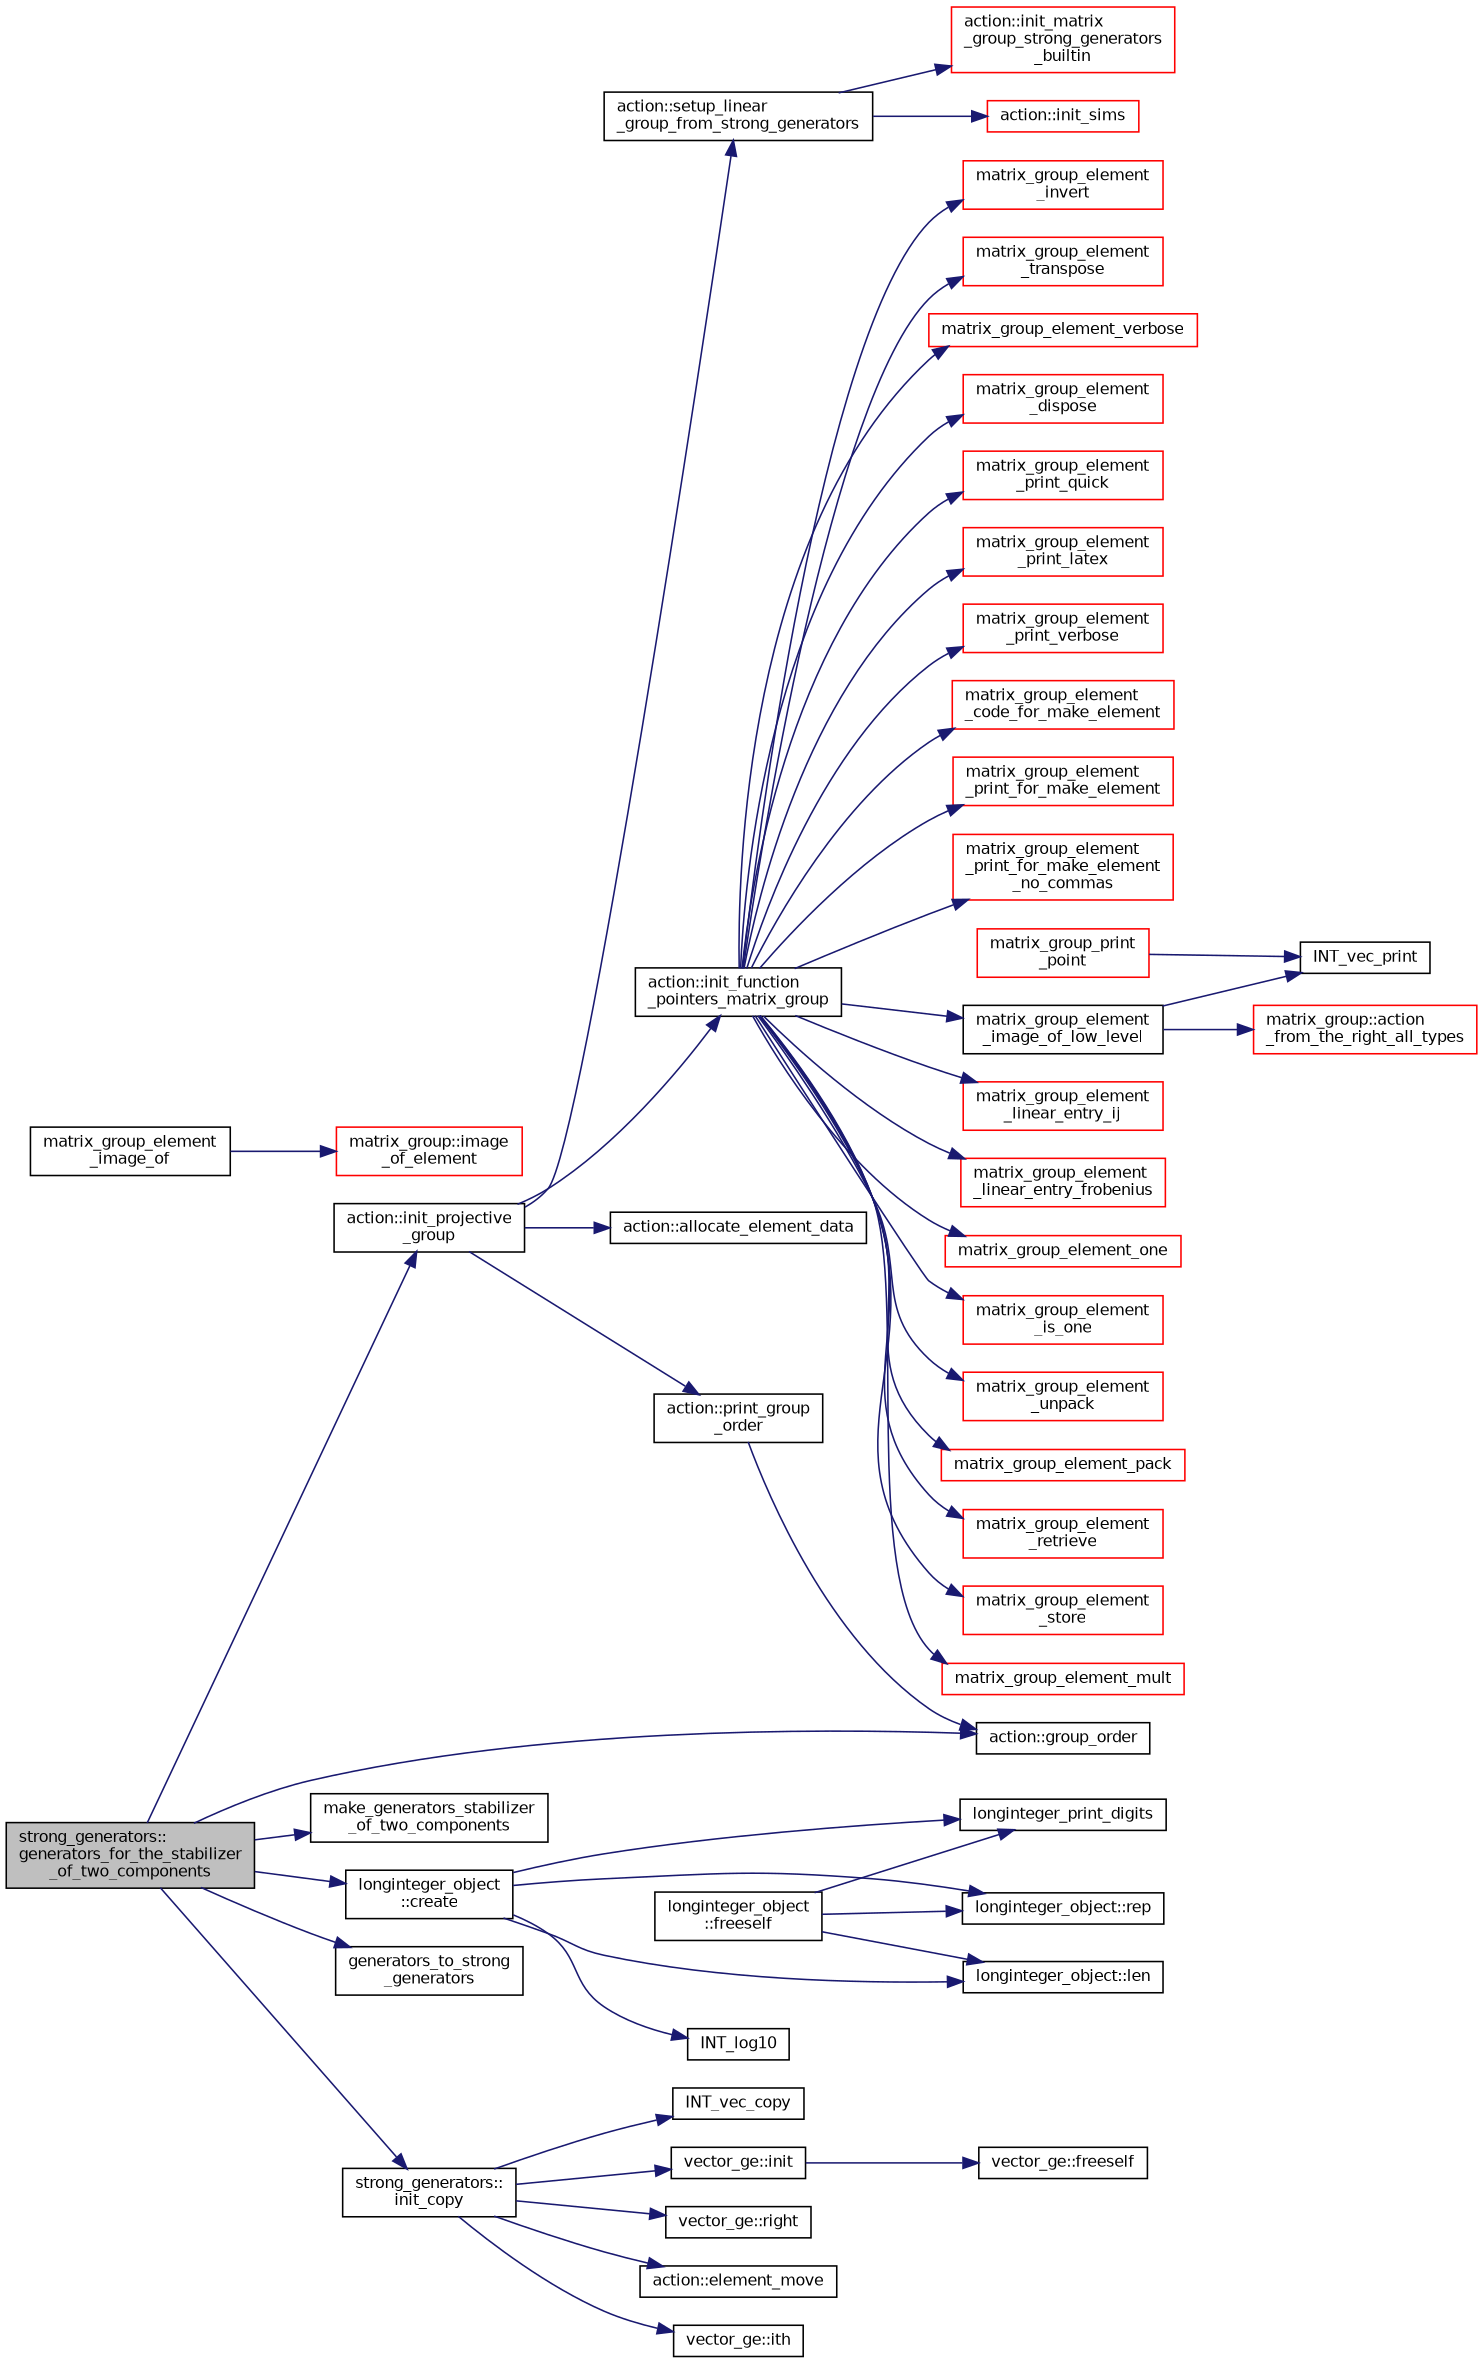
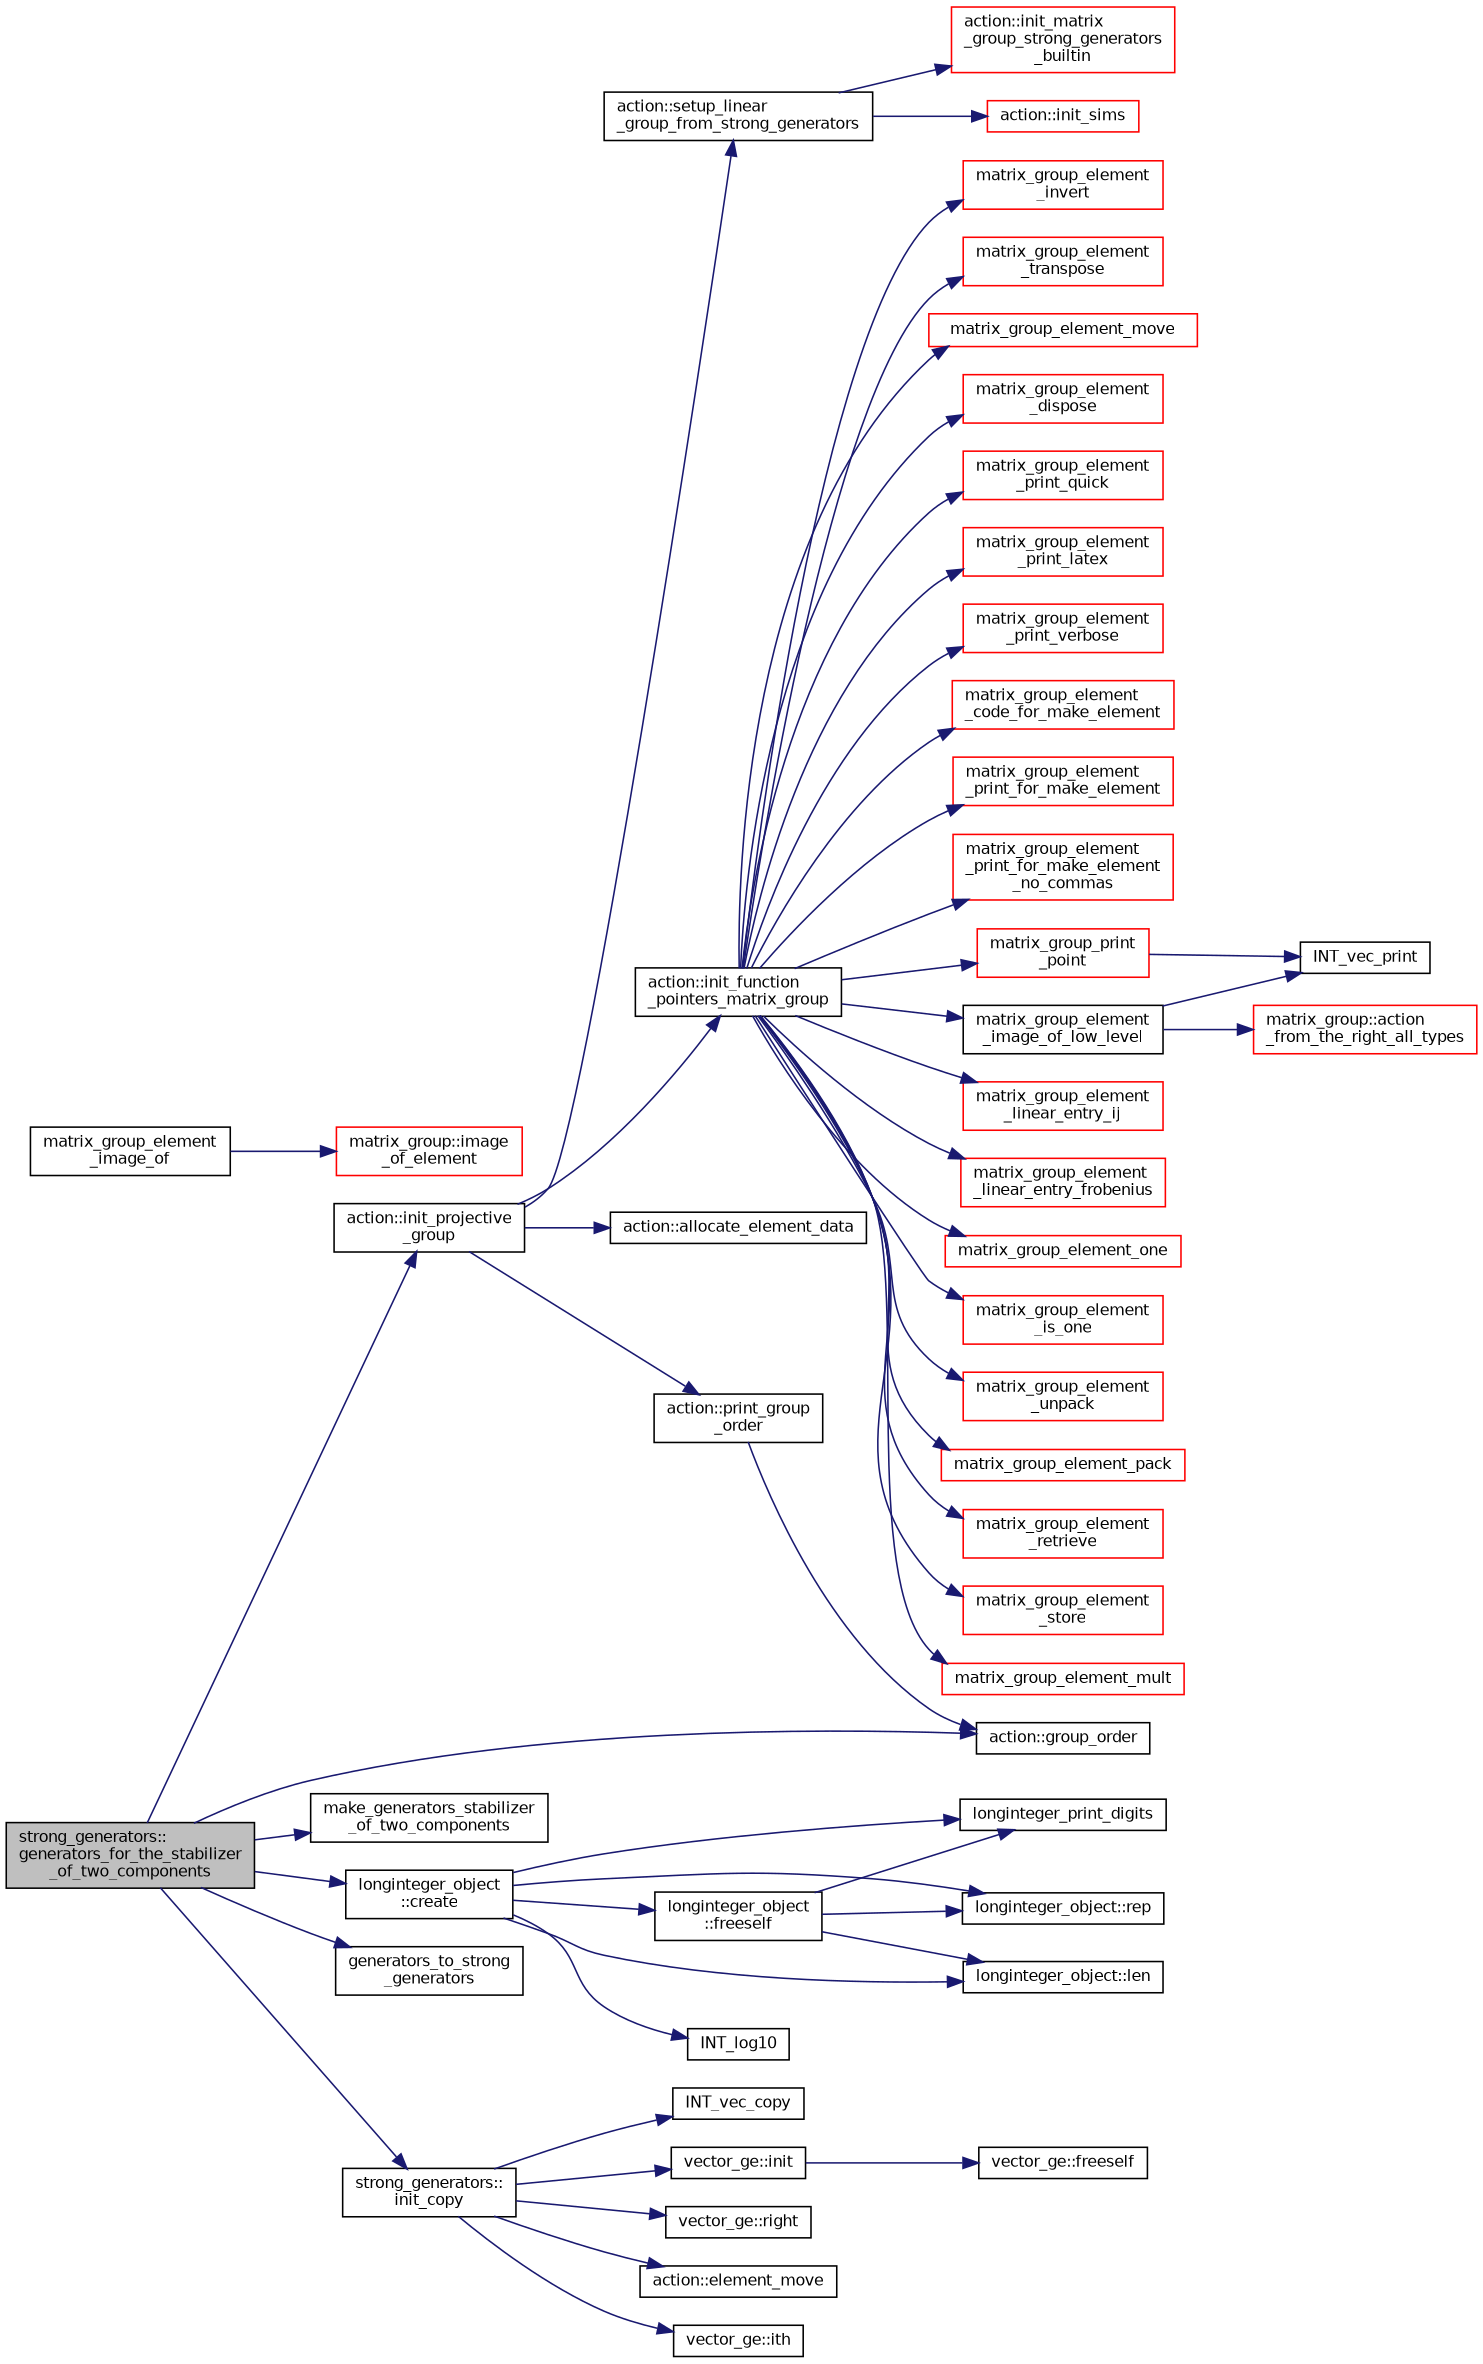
node "matrix_group_element_verbose": label "matrix_group_element_verbose" -> "matrix_group_element_move"
edge "action::init_function _pointers_matrix_group" -> "matrix_group_print _point": added
edge "longinteger_object ::create" -> "longinteger_object ::freeself": added
